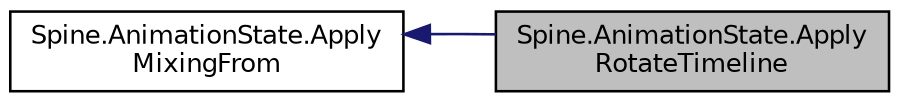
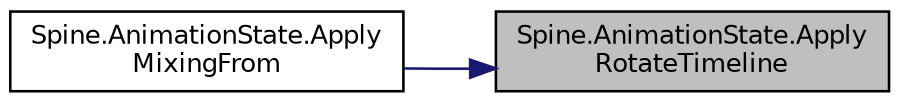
edge "Spine.AnimationState.Apply RotateTimeline" -> "Spine.AnimationState.Apply MixingFrom": reversed
